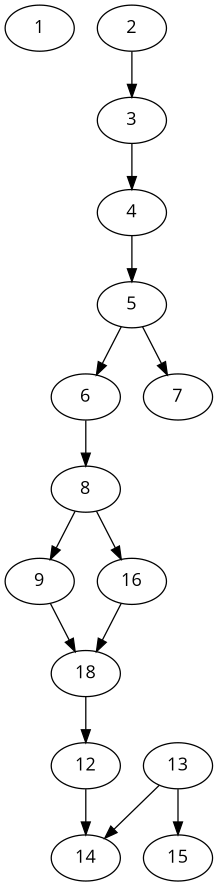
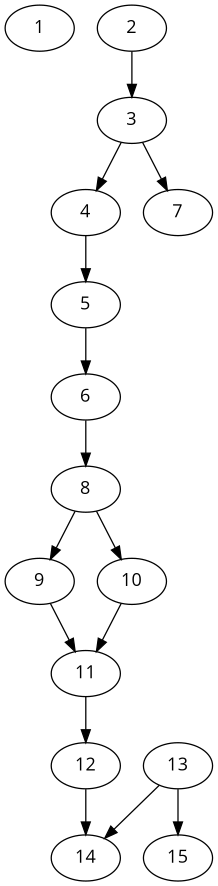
edge "5" -> "7": now "3" -> "7"
node "16": label "16" -> "10"
node "18": label "18" -> "11"
